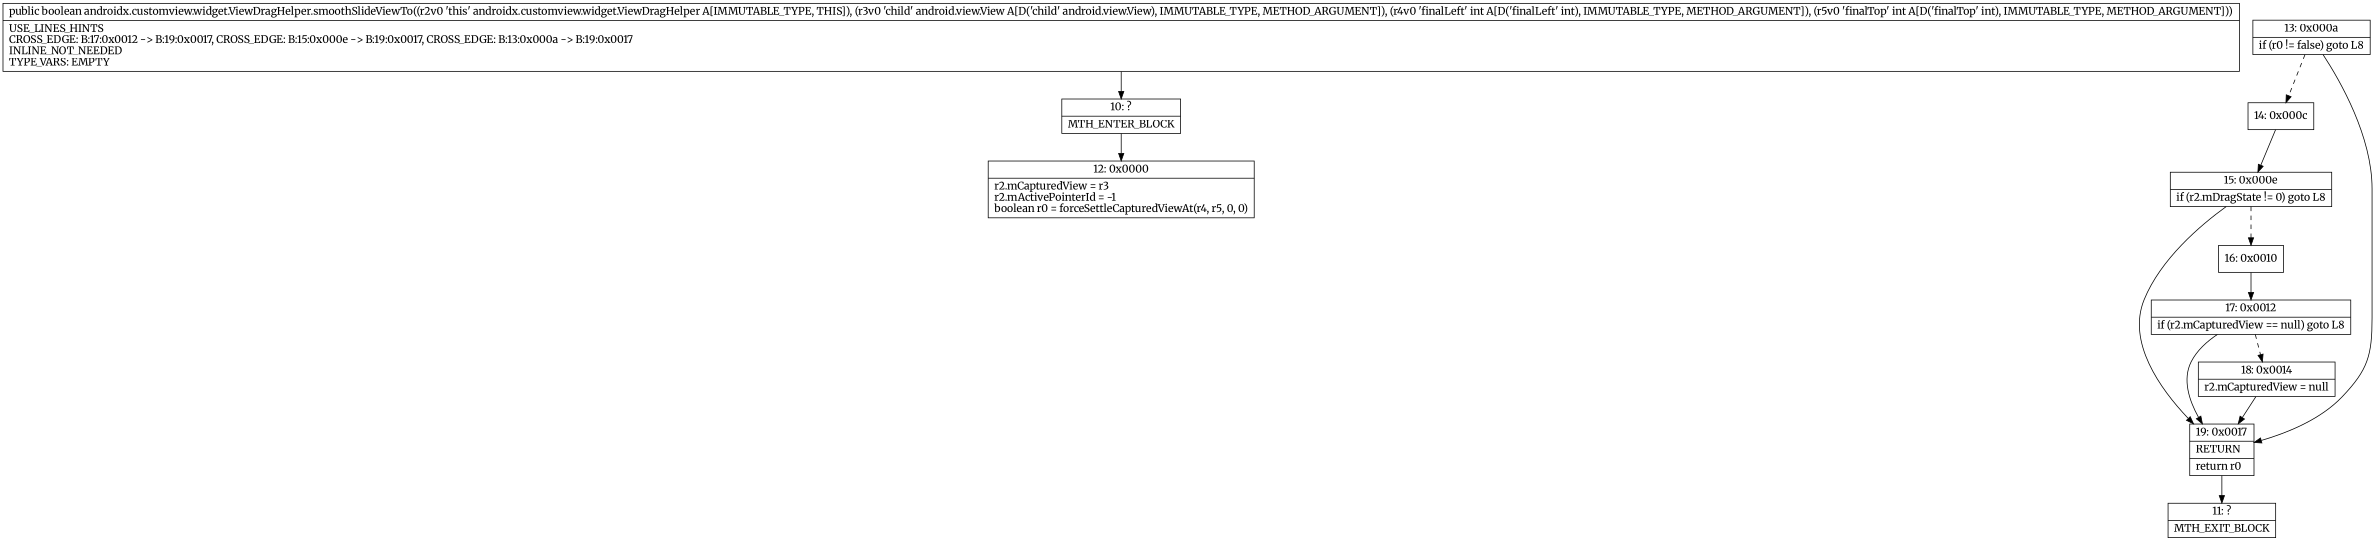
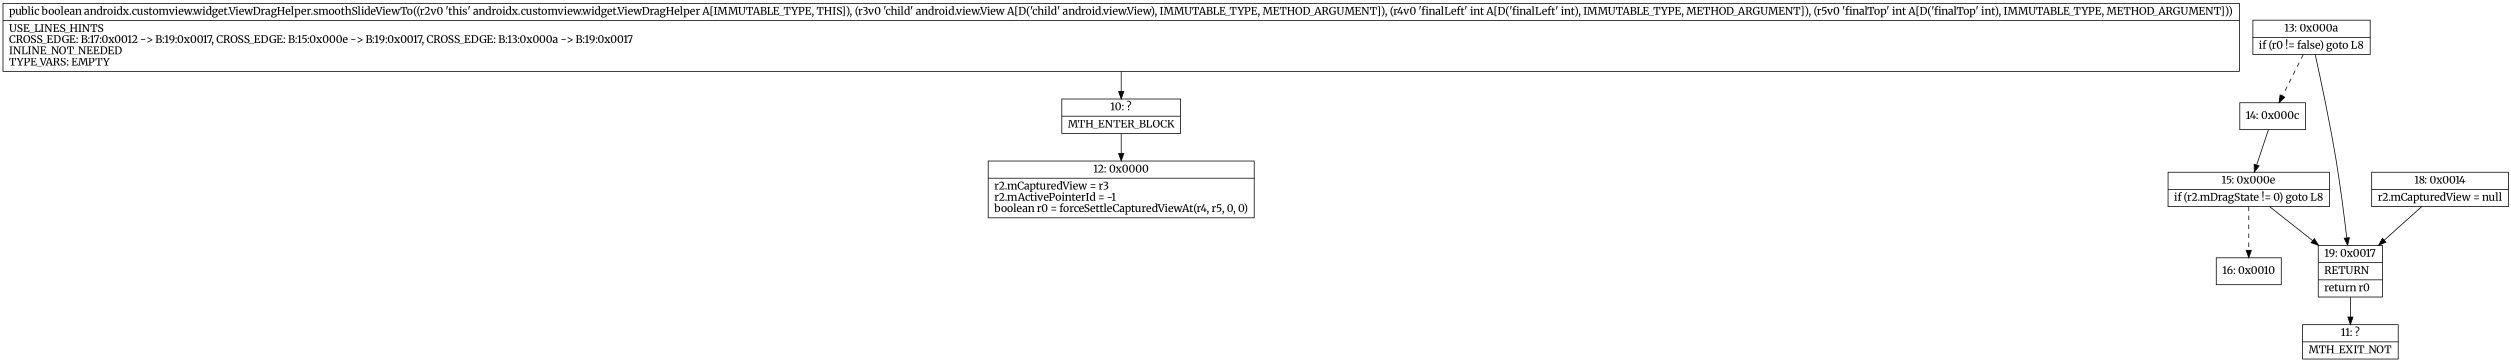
node "17: 0x0012": removed
node "11: ?": text "MTH_EXIT_BLOCK" -> "MTH_EXIT_NOT"
